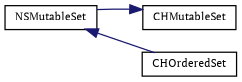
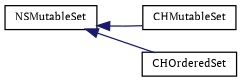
edge "NSMutableSet" -> "CHMutableSet": reversed
